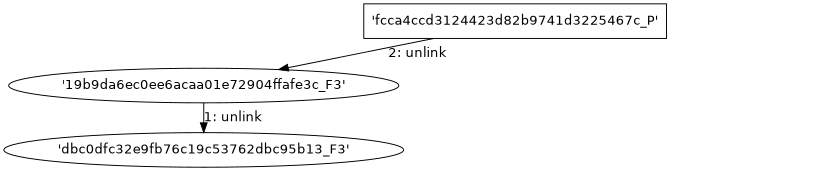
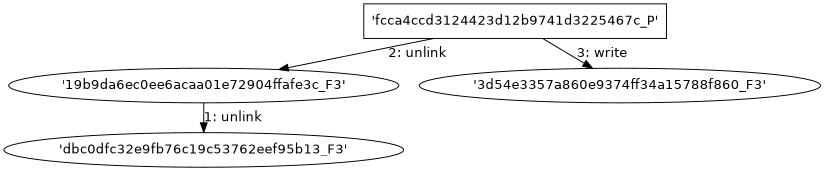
node "'fcca4ccd3124423d82b9741d3225467c_P'": label "'fcca4ccd3124423d82b9741d3225467c_P'" -> "'fcca4ccd3124423d12b9741d3225467c_P'"
node "'3d54e3357a860e9374ff34a15788f860_F3'": added
node "'dbc0dfc32e9fb76c19c53762dbc95b13_F3'": label "'dbc0dfc32e9fb76c19c53762dbc95b13_F3'" -> "'dbc0dfc32e9fb76c19c53762eef95b13_F3'"
